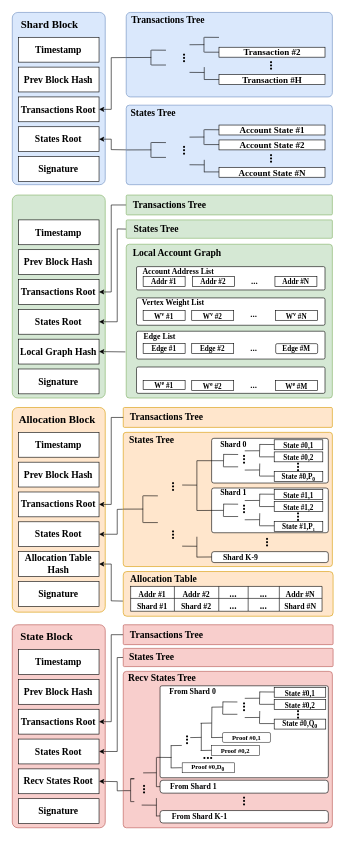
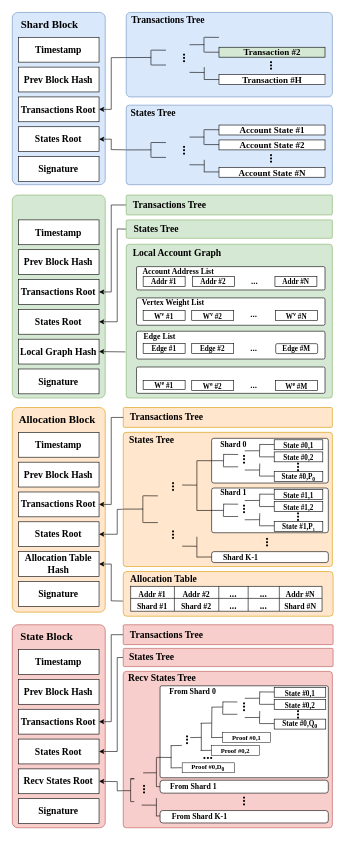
node "Transaction #2": fillcolor #ffffff -> #d5e8d4
node "Shard K-9": label "Shard K-9" -> "Shard K-1"
node "Proof #0,1": shape rounded rectangle -> rectangle
